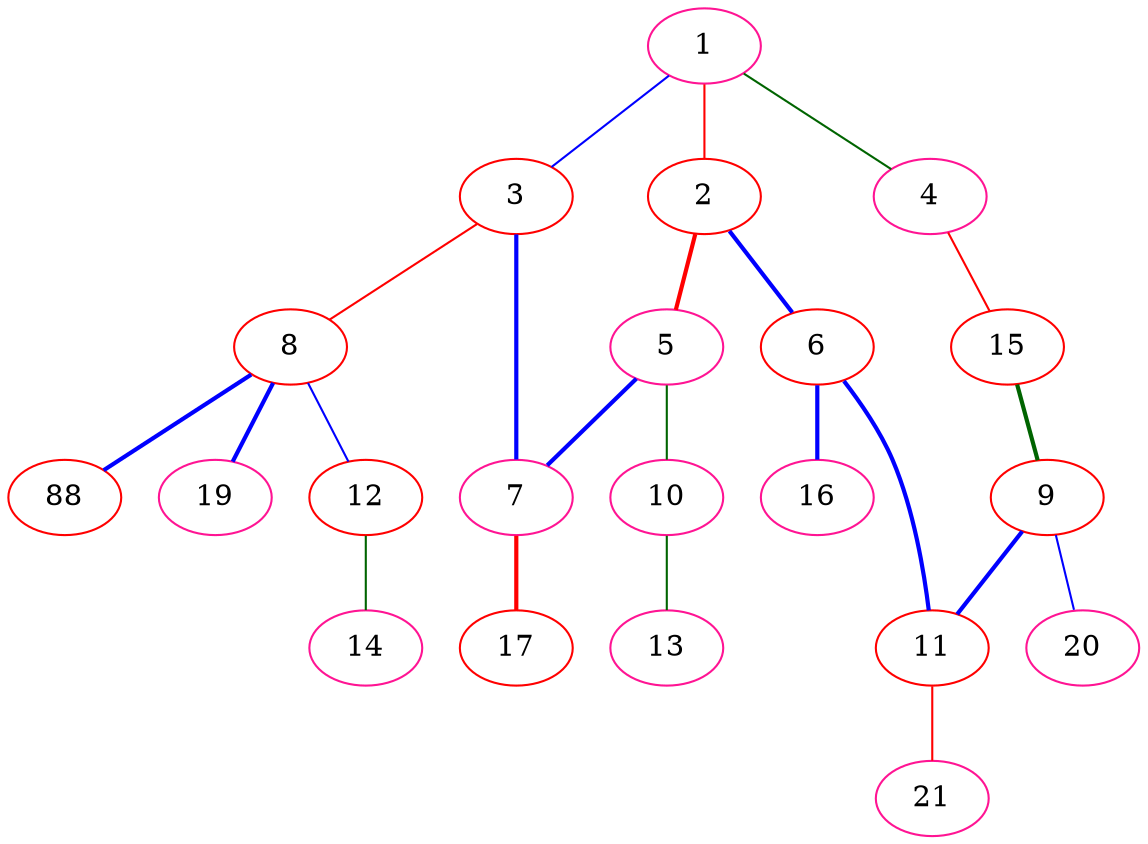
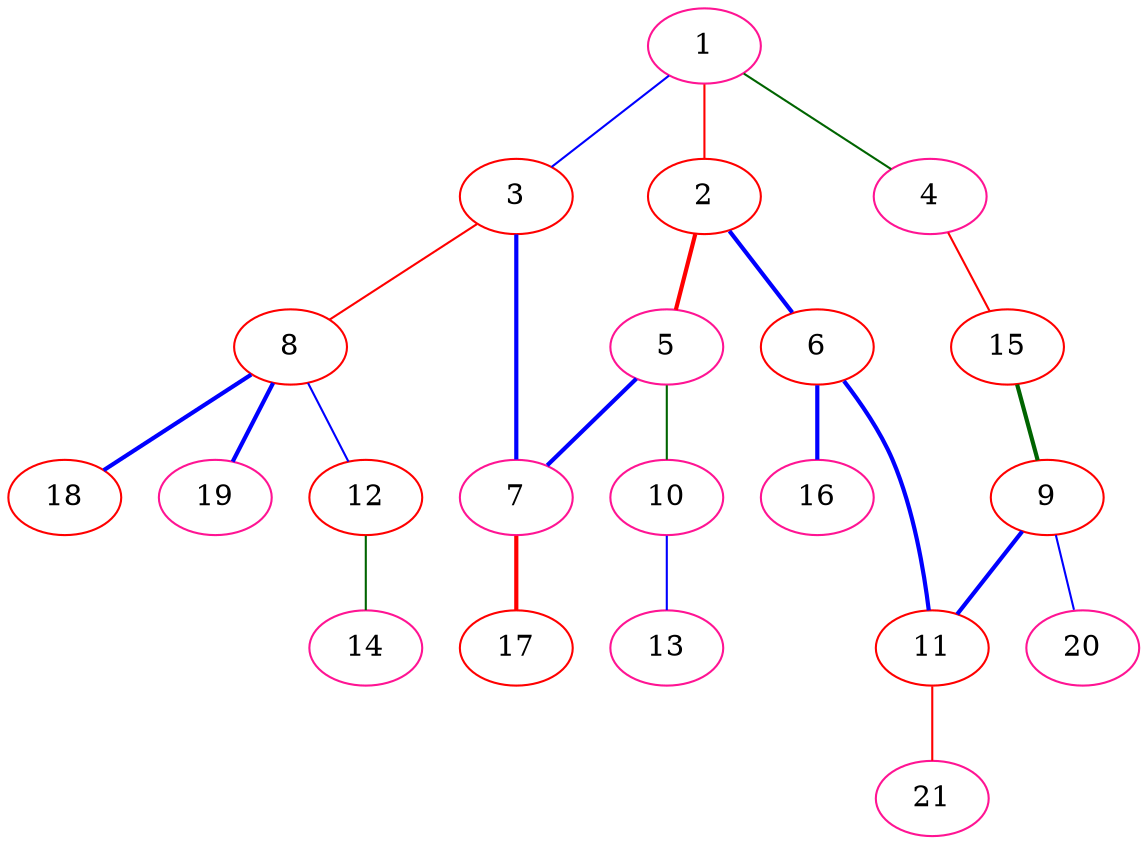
node "88": label "88" -> "18"
edge "10" -- "13": color darkgreen -> blue
